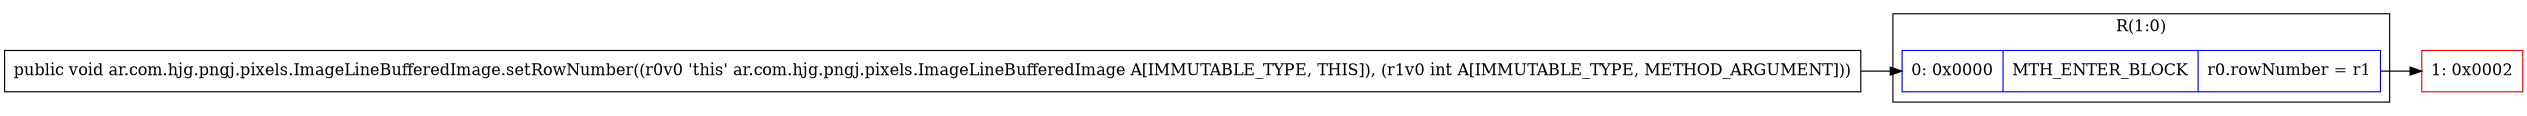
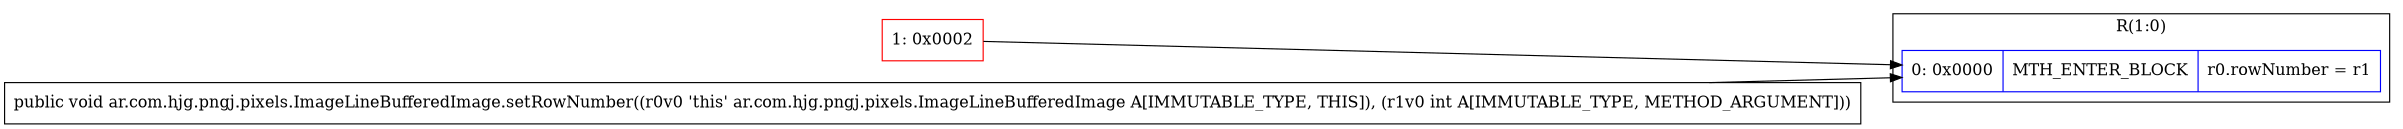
edge "0: 0x0000" -> "1: 0x0002": reversed
